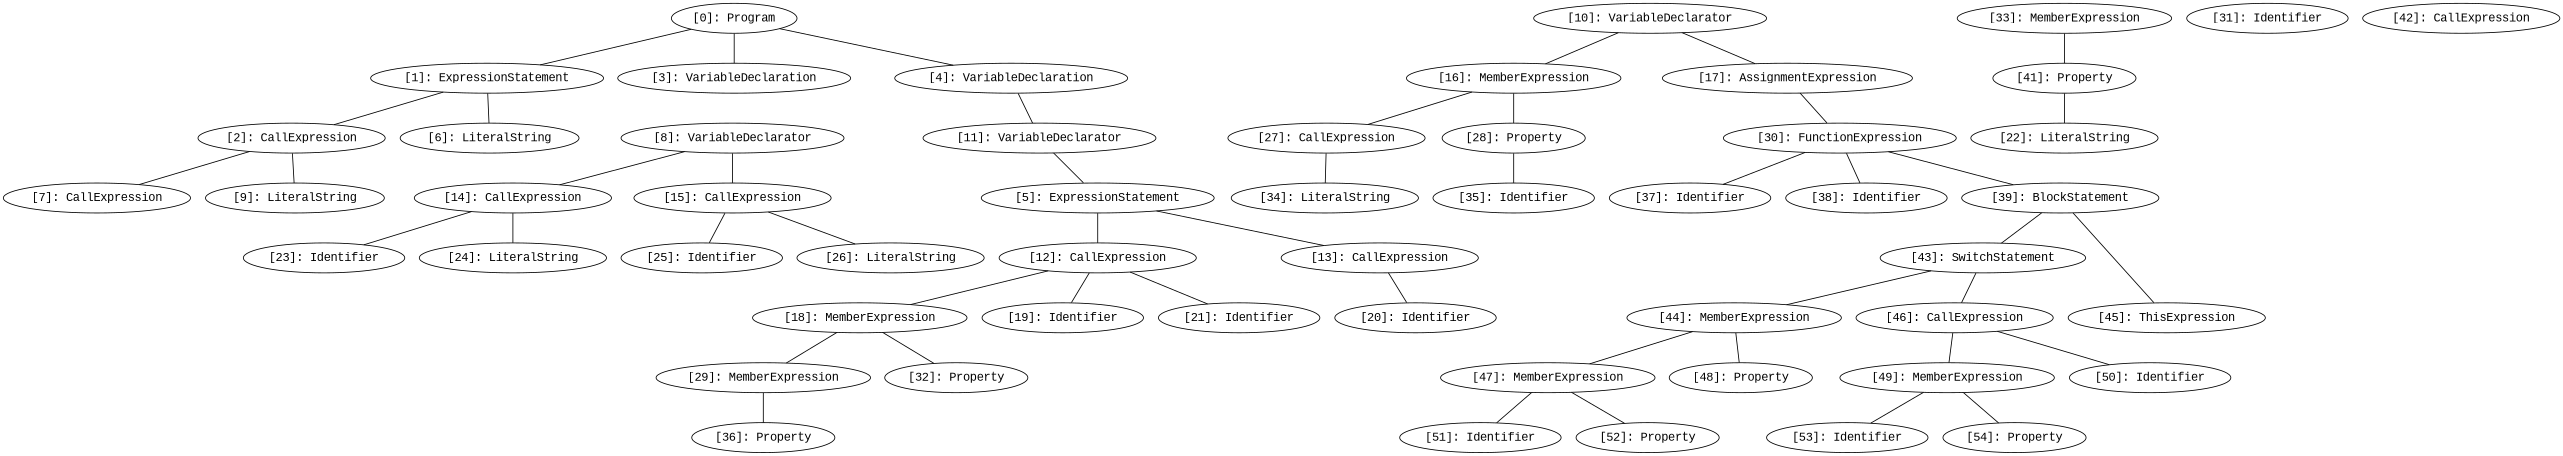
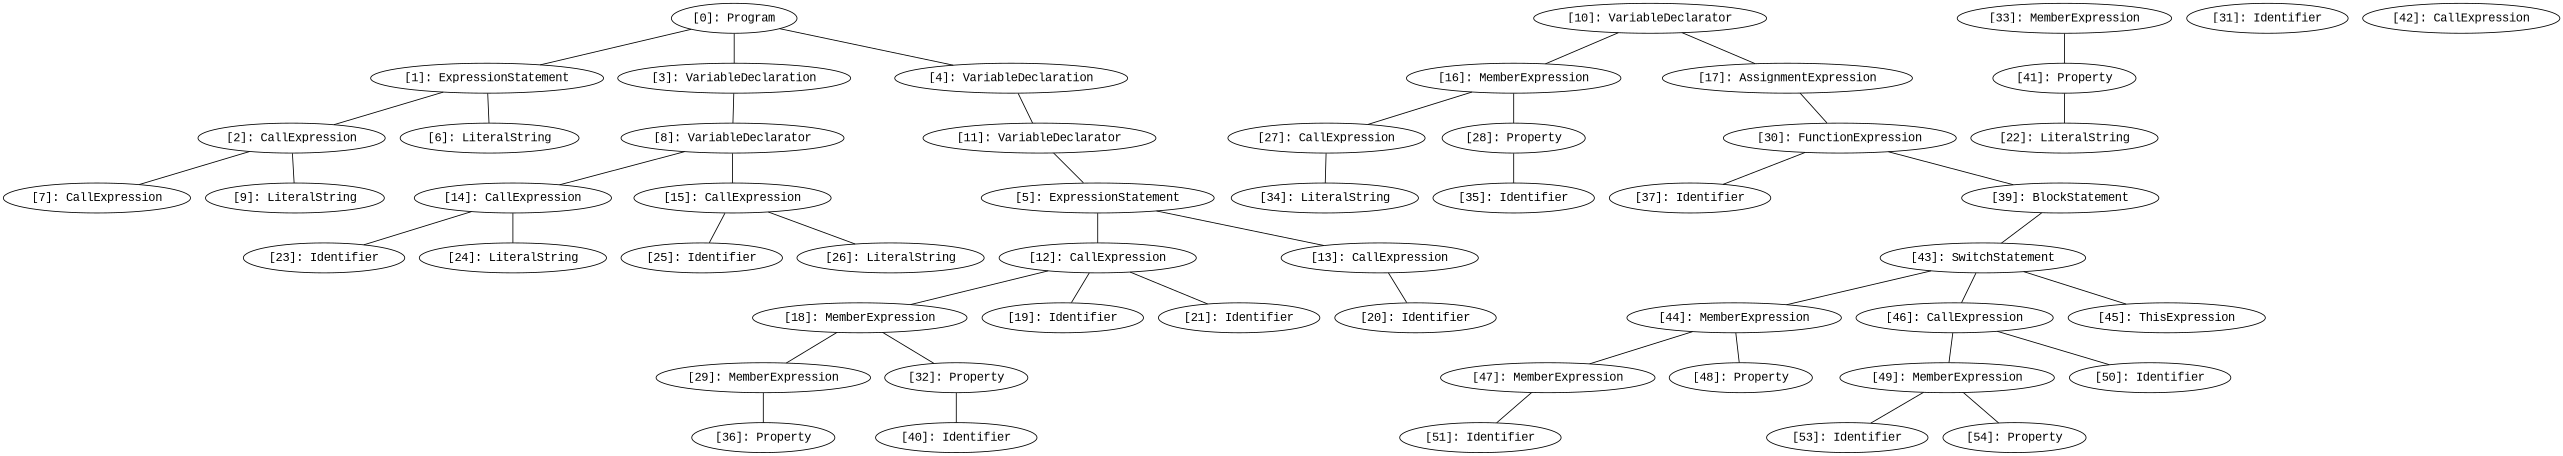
edge "[3]: VariableDeclaration" -- "[8]: VariableDeclarator": added
node "[38]: Identifier": removed
edge "[39]: BlockStatement" -- "[45]: ThisExpression": now "[43]: SwitchStatement" -- "[45]: ThisExpression"
node "[40]: Identifier": added
node "[52]: Property": removed
